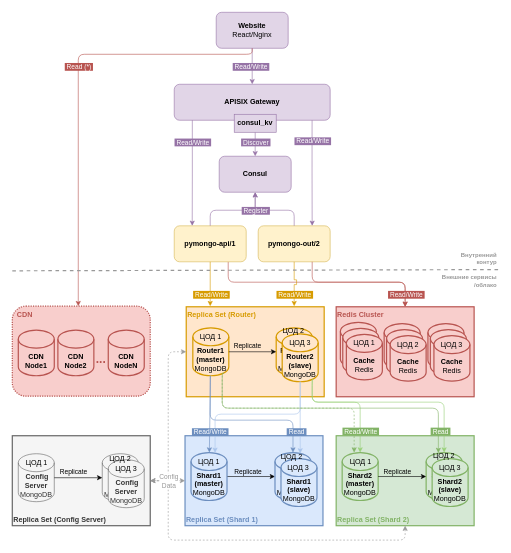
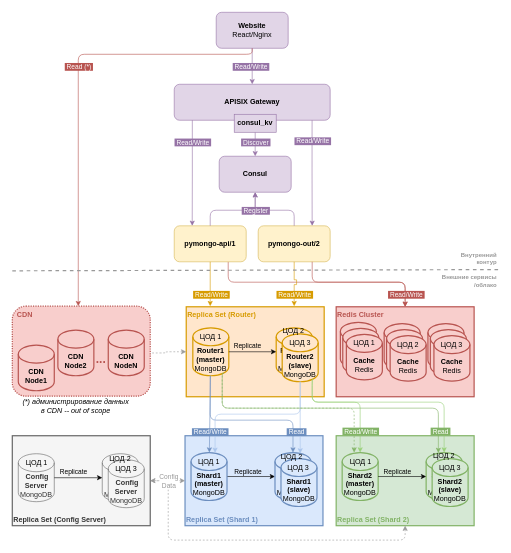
node "CDN Node1": moved (36, 353) -> (36, 368)
node "(*) администрирование данных в CDN -- out of scope": added
edge "Replica Set (Router)" -- "Replica Set (Config Server)": now "Replica Set (Router)" -- "CDN NodeN"
